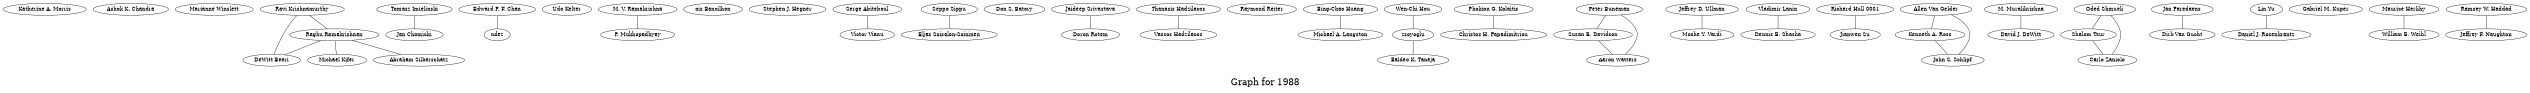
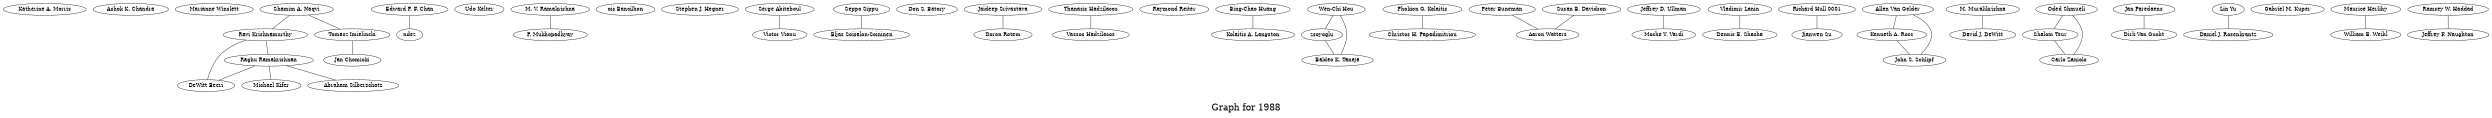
node "Shamim A. Naqvi": added
edge "Peter Buneman" -- "Susan B. Davidson": removed
node "Michael A. Langston": label "Michael A. Langston" -> "Kolaitis A. Langston"
edge "Wen-Chi Hou" -- "Baldeo K. Taneja": added
